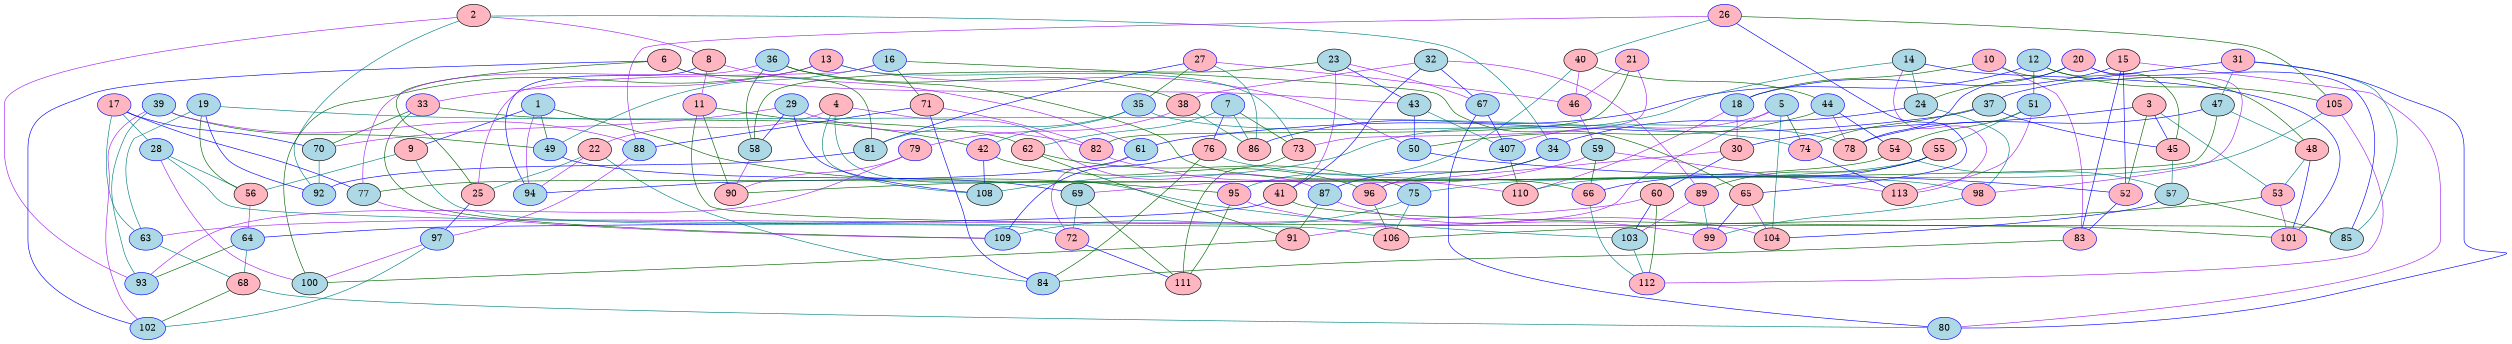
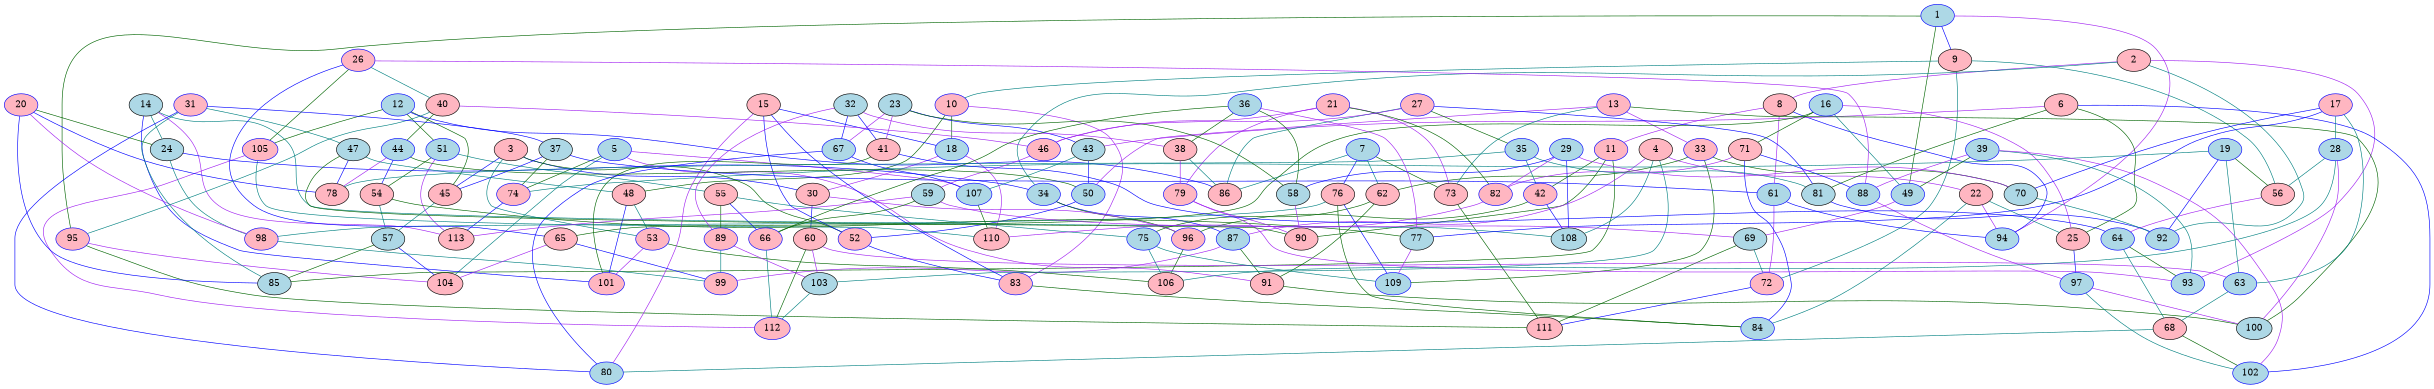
edge "9" -- "10": added
edge "21" -- "79": added
node "407": label "407" -> "107"
edge "49" -- "69": color blue -> purple
edge "60" -- "103": color blue -> purple
